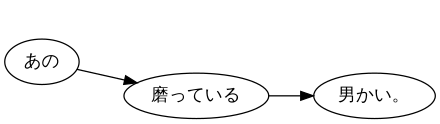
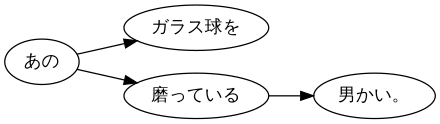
node "ガラス球を": added
